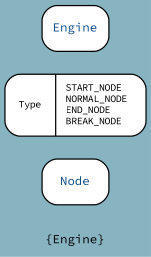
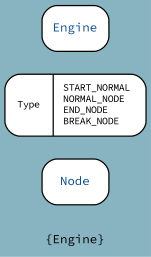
node "Type": text "START_NODE" -> "START_NORMAL"
